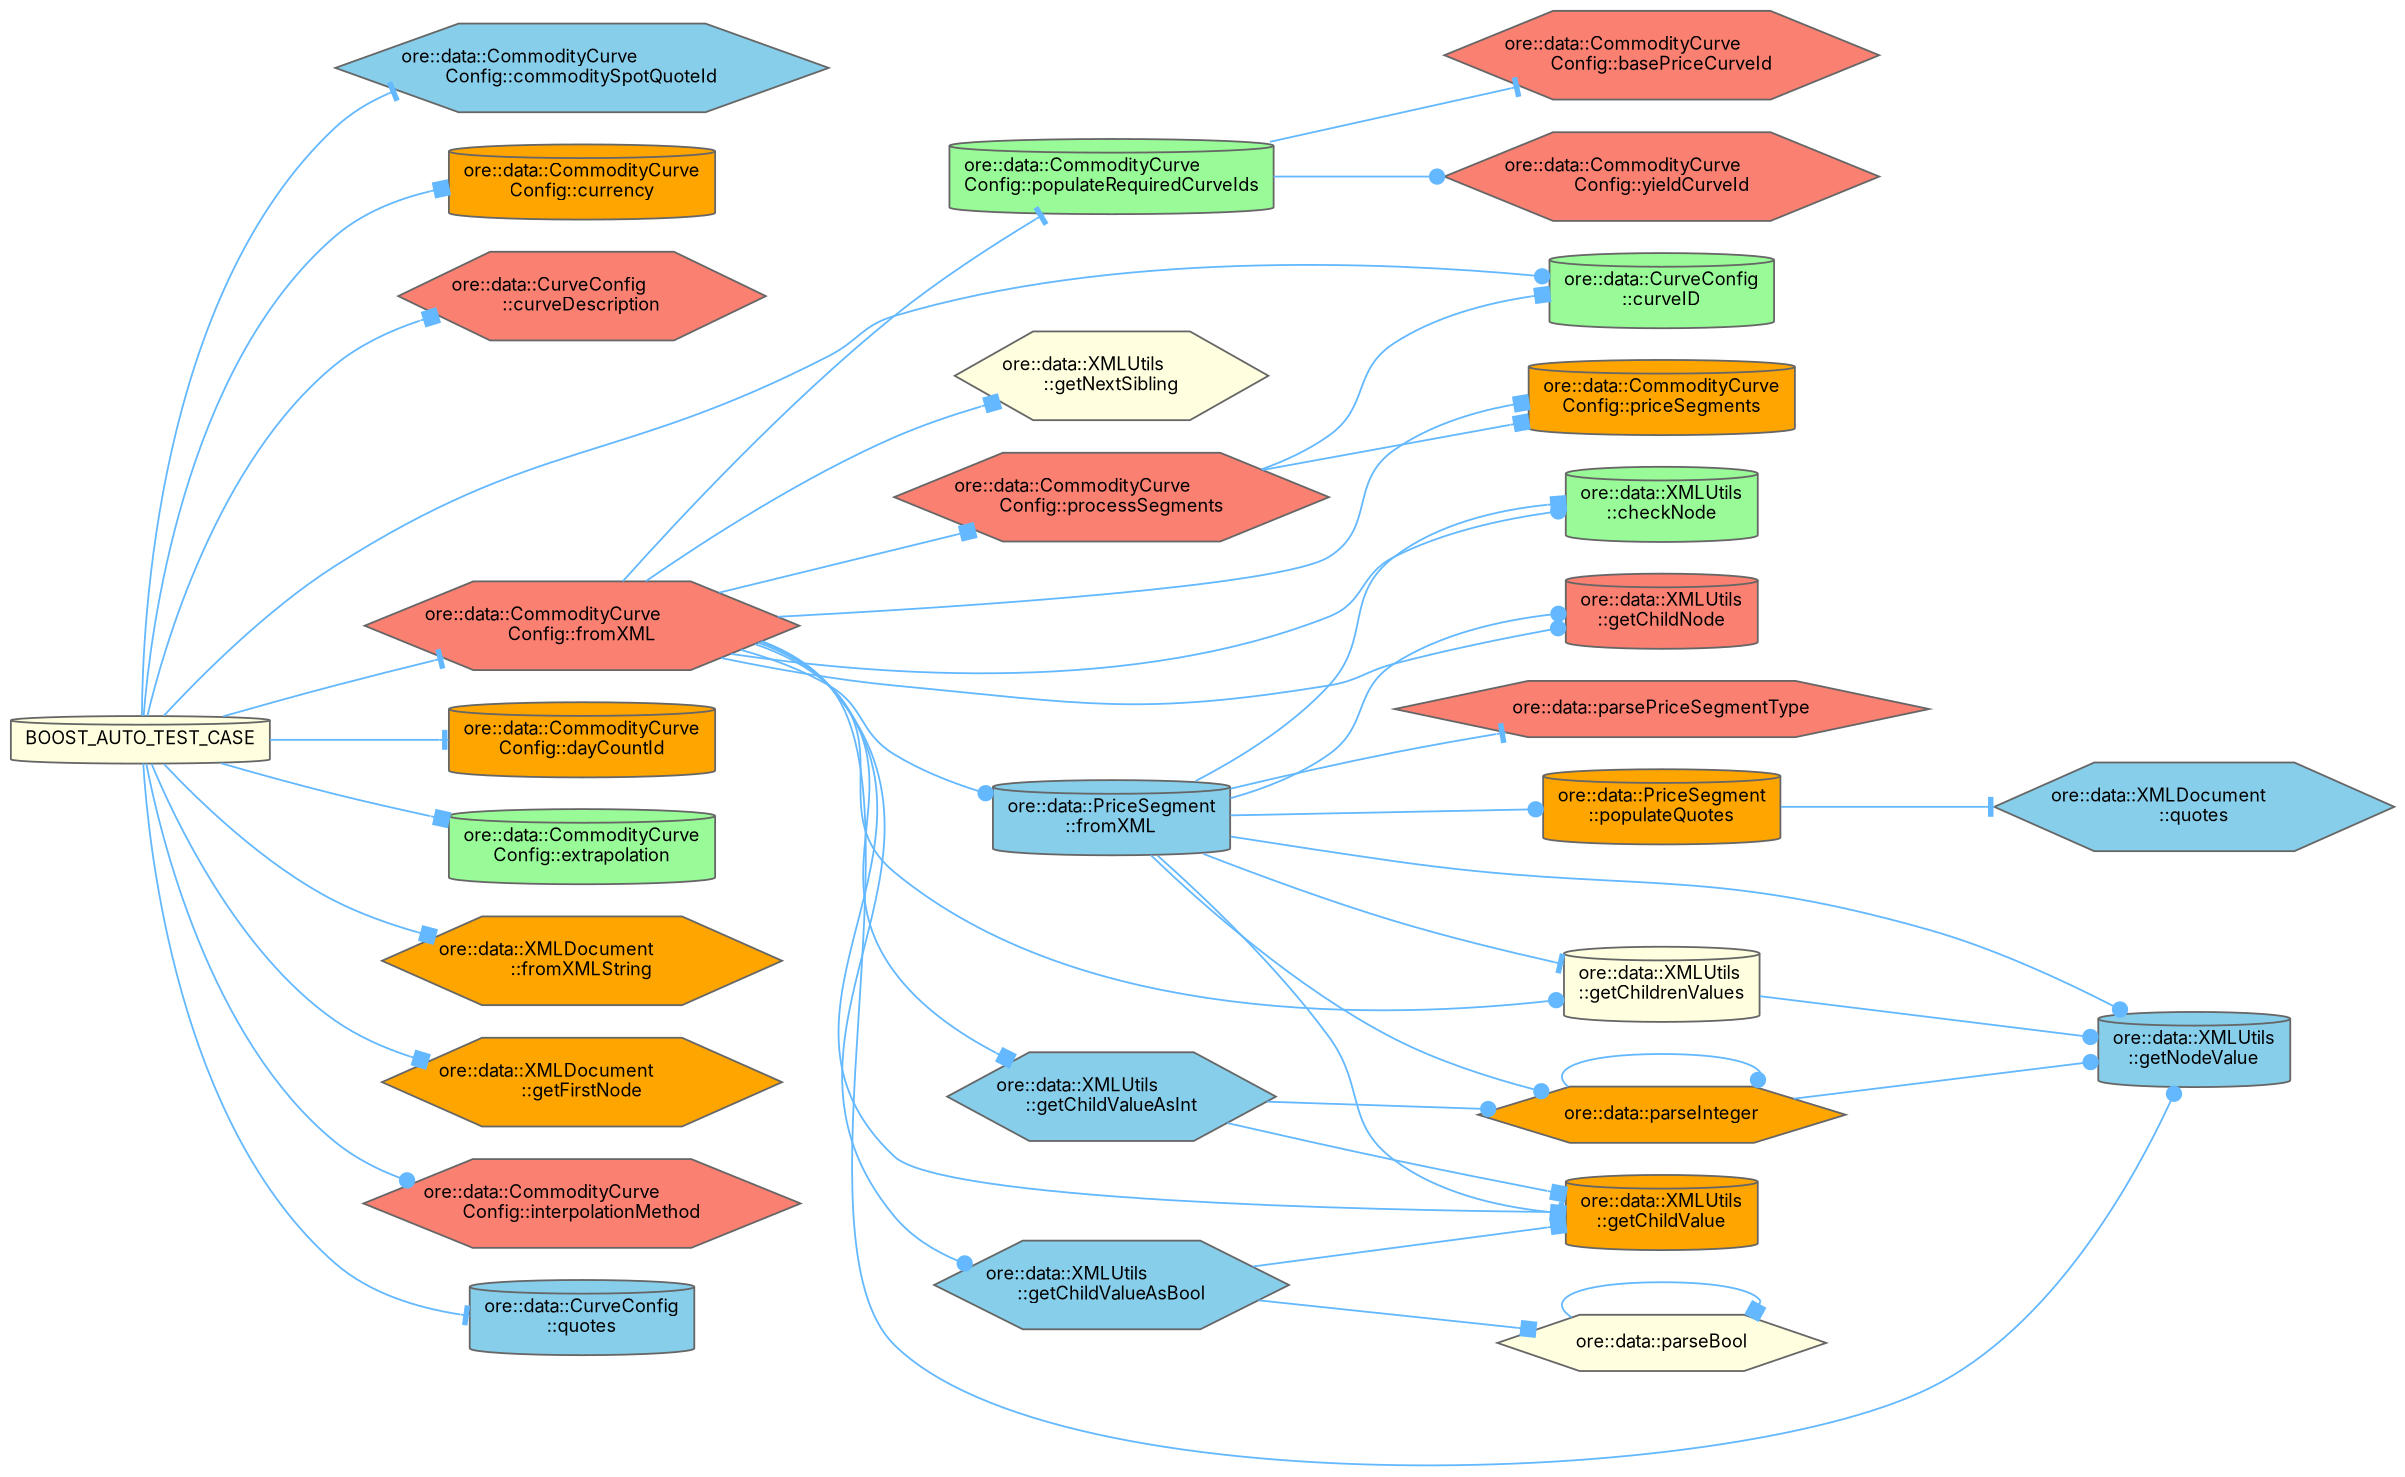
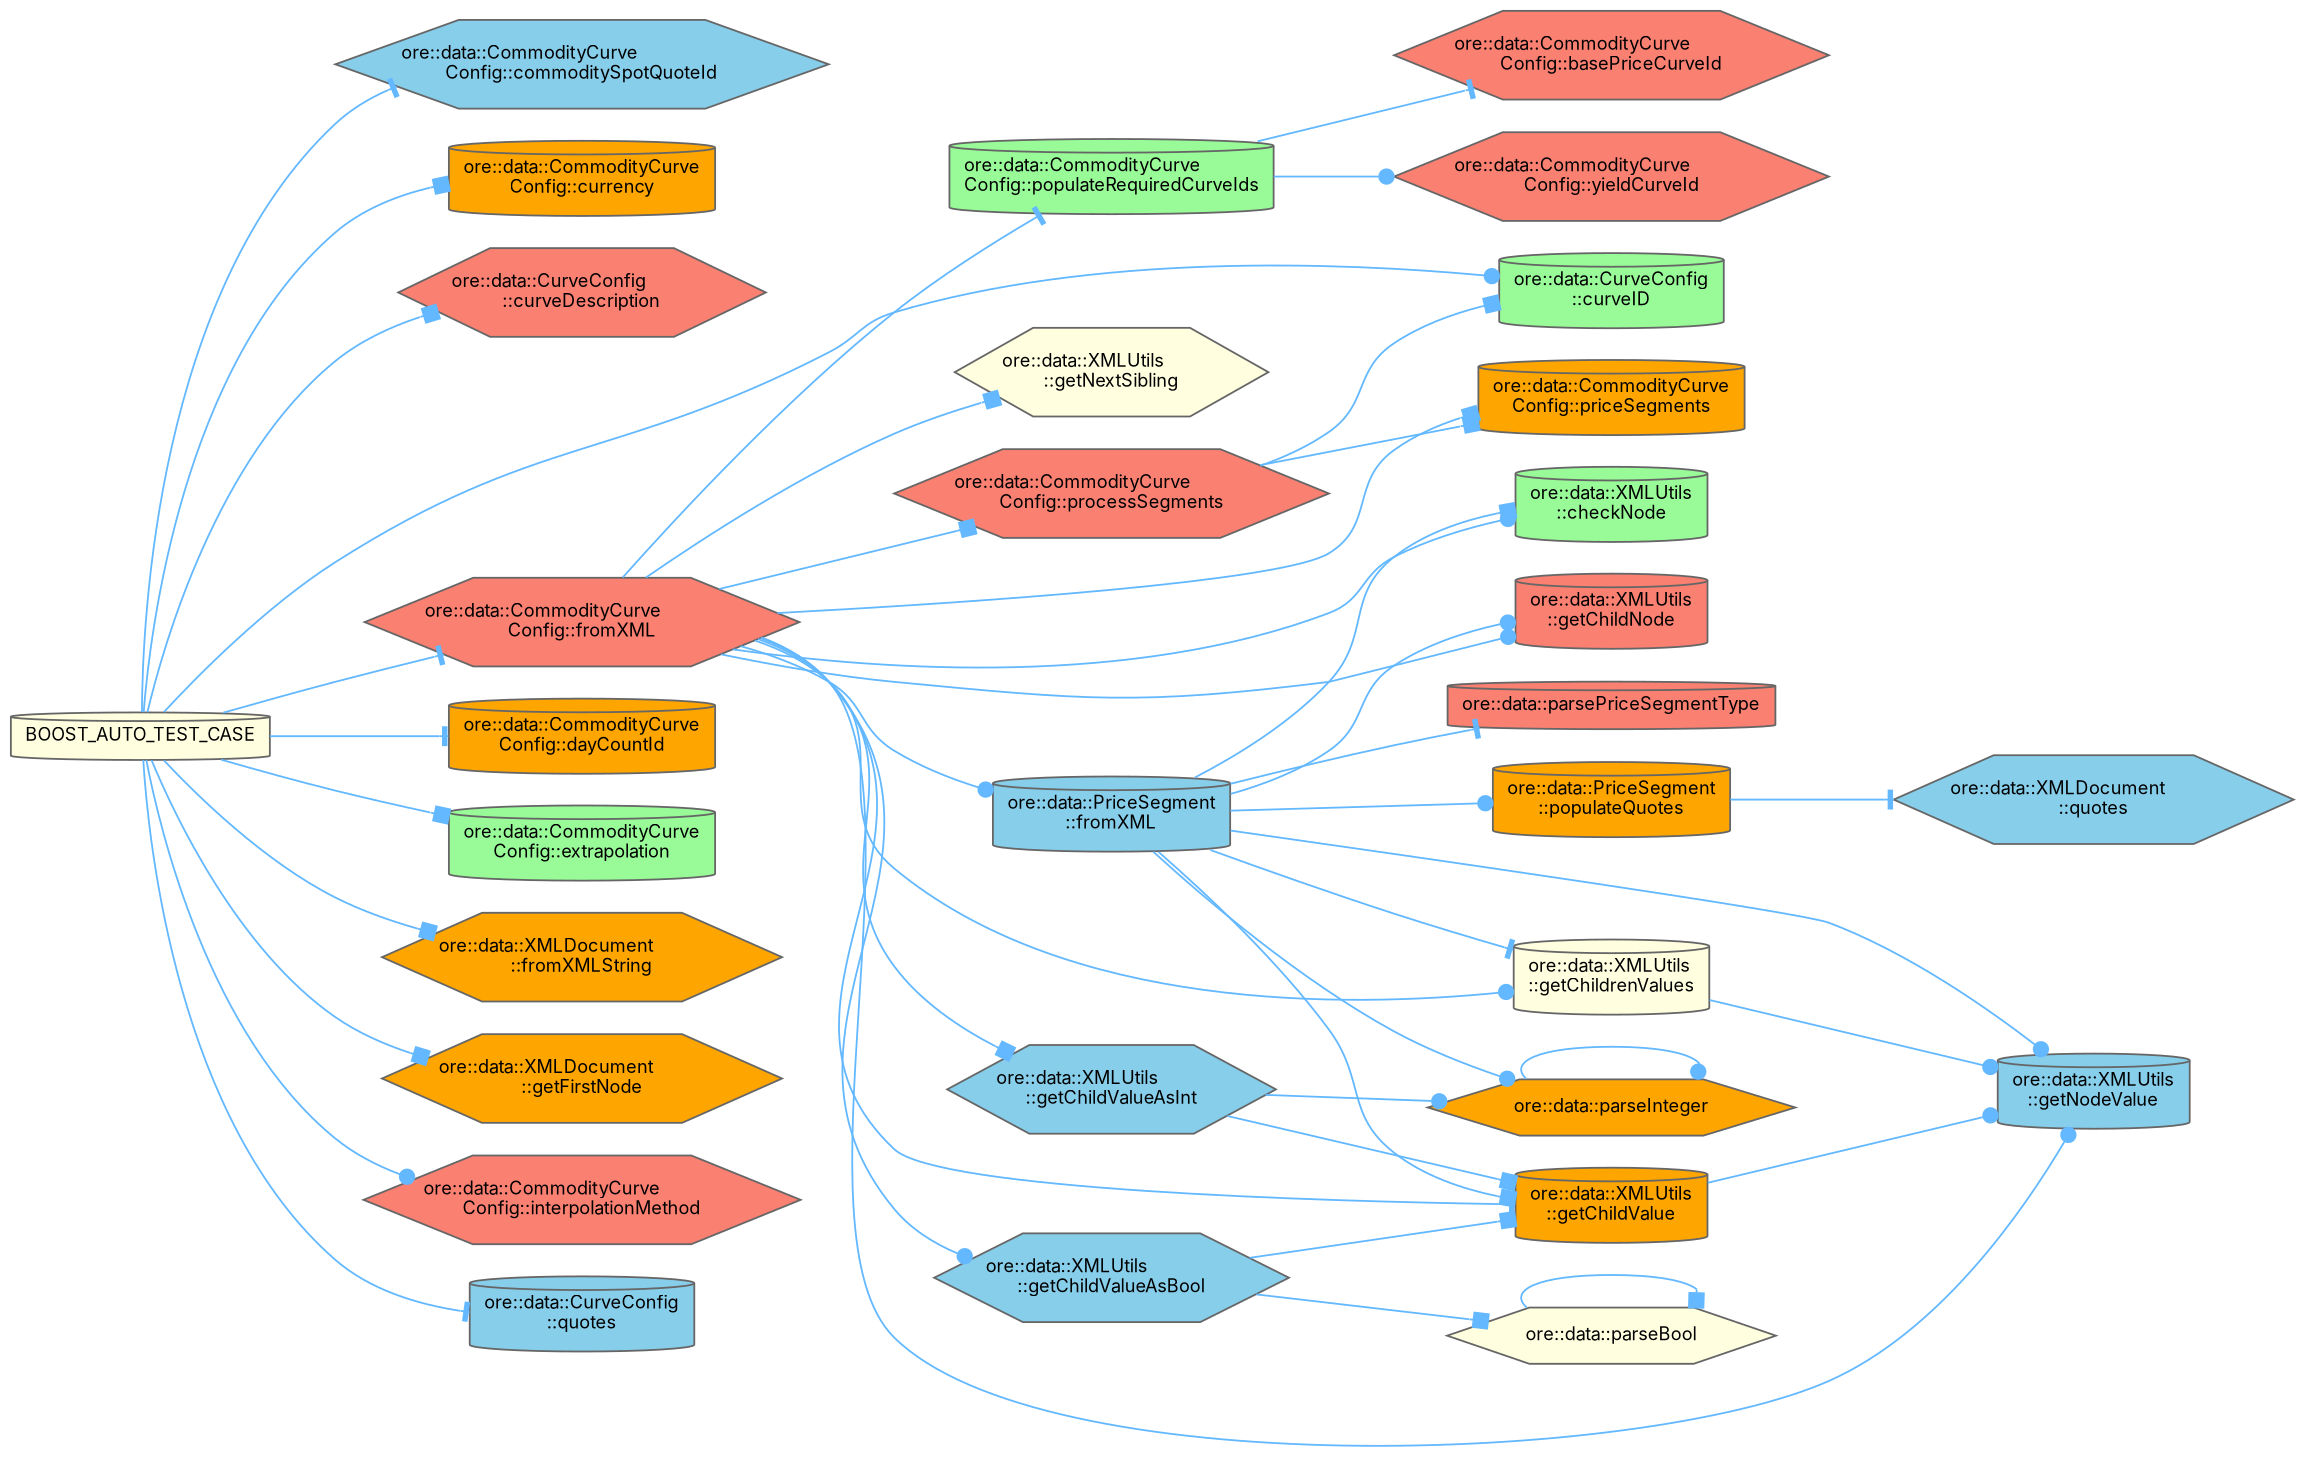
node "ore::data::parsePriceSegmentType": shape hexagon -> cylinder
edge "ore::data::parseInteger" -> "ore::data::XMLUtils ::getNodeValue": now "ore::data::XMLUtils ::getChildValue" -> "ore::data::XMLUtils ::getNodeValue"
